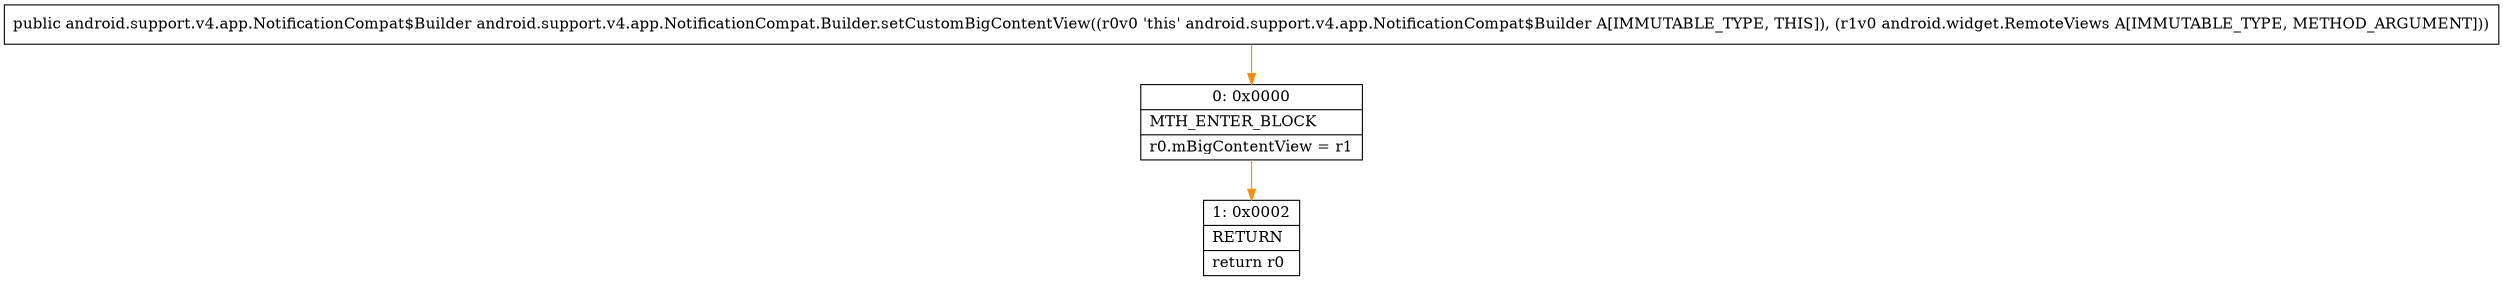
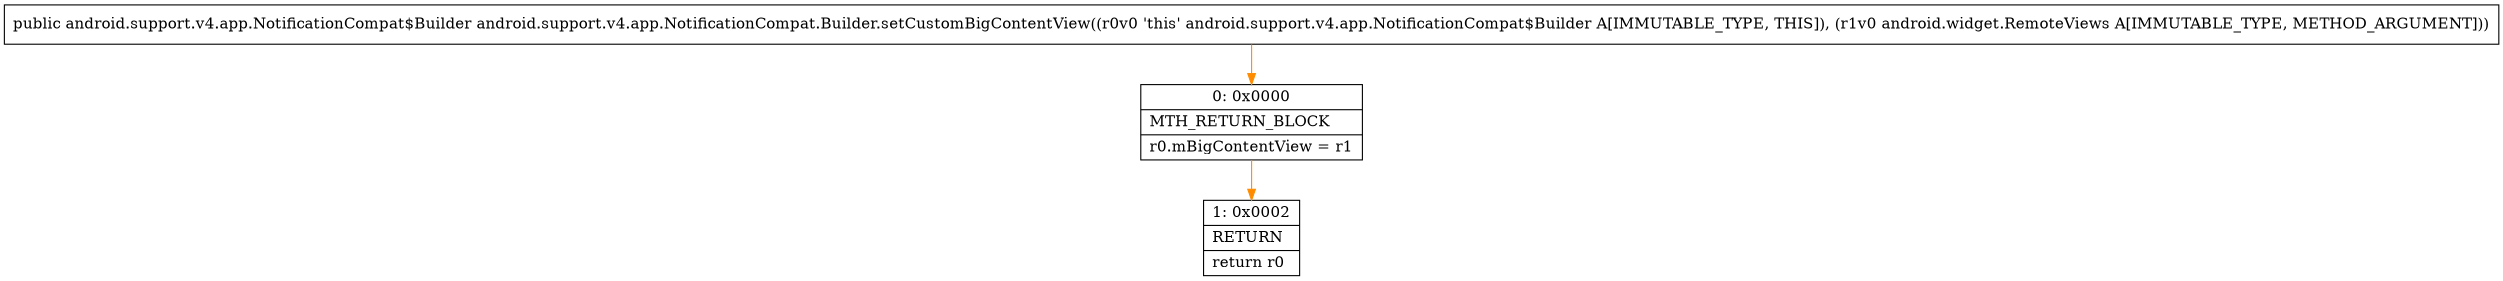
node "0: 0x0000": text "MTH_ENTER_BLOCK" -> "MTH_RETURN_BLOCK"
